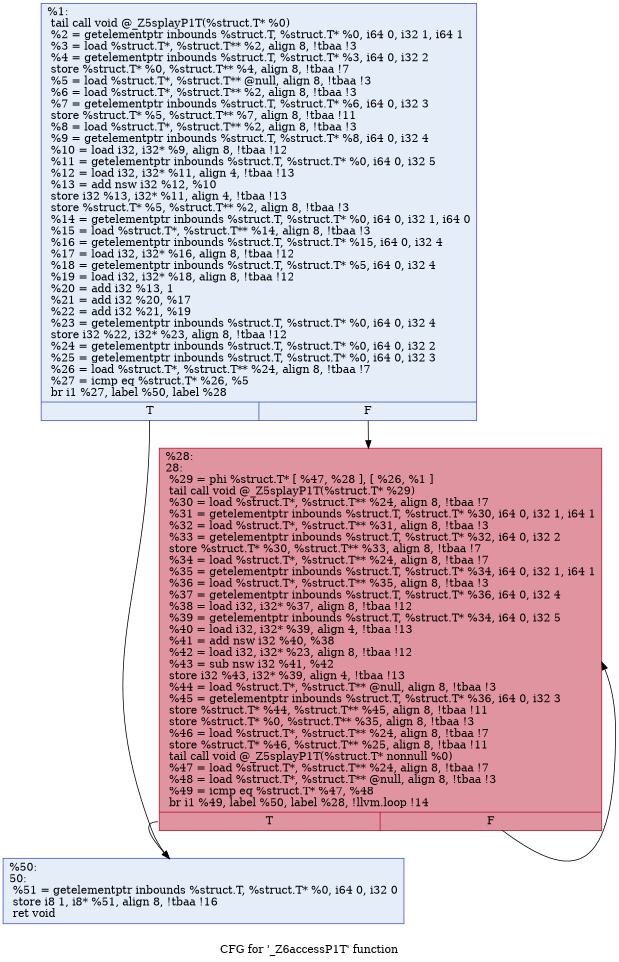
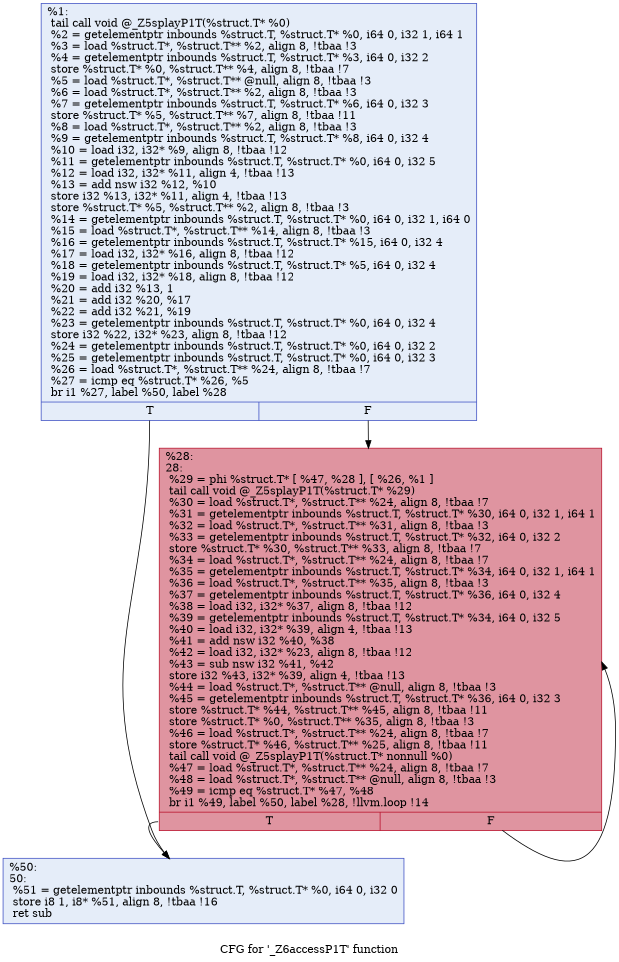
node "%50:": text "ret void" -> "ret sub"
